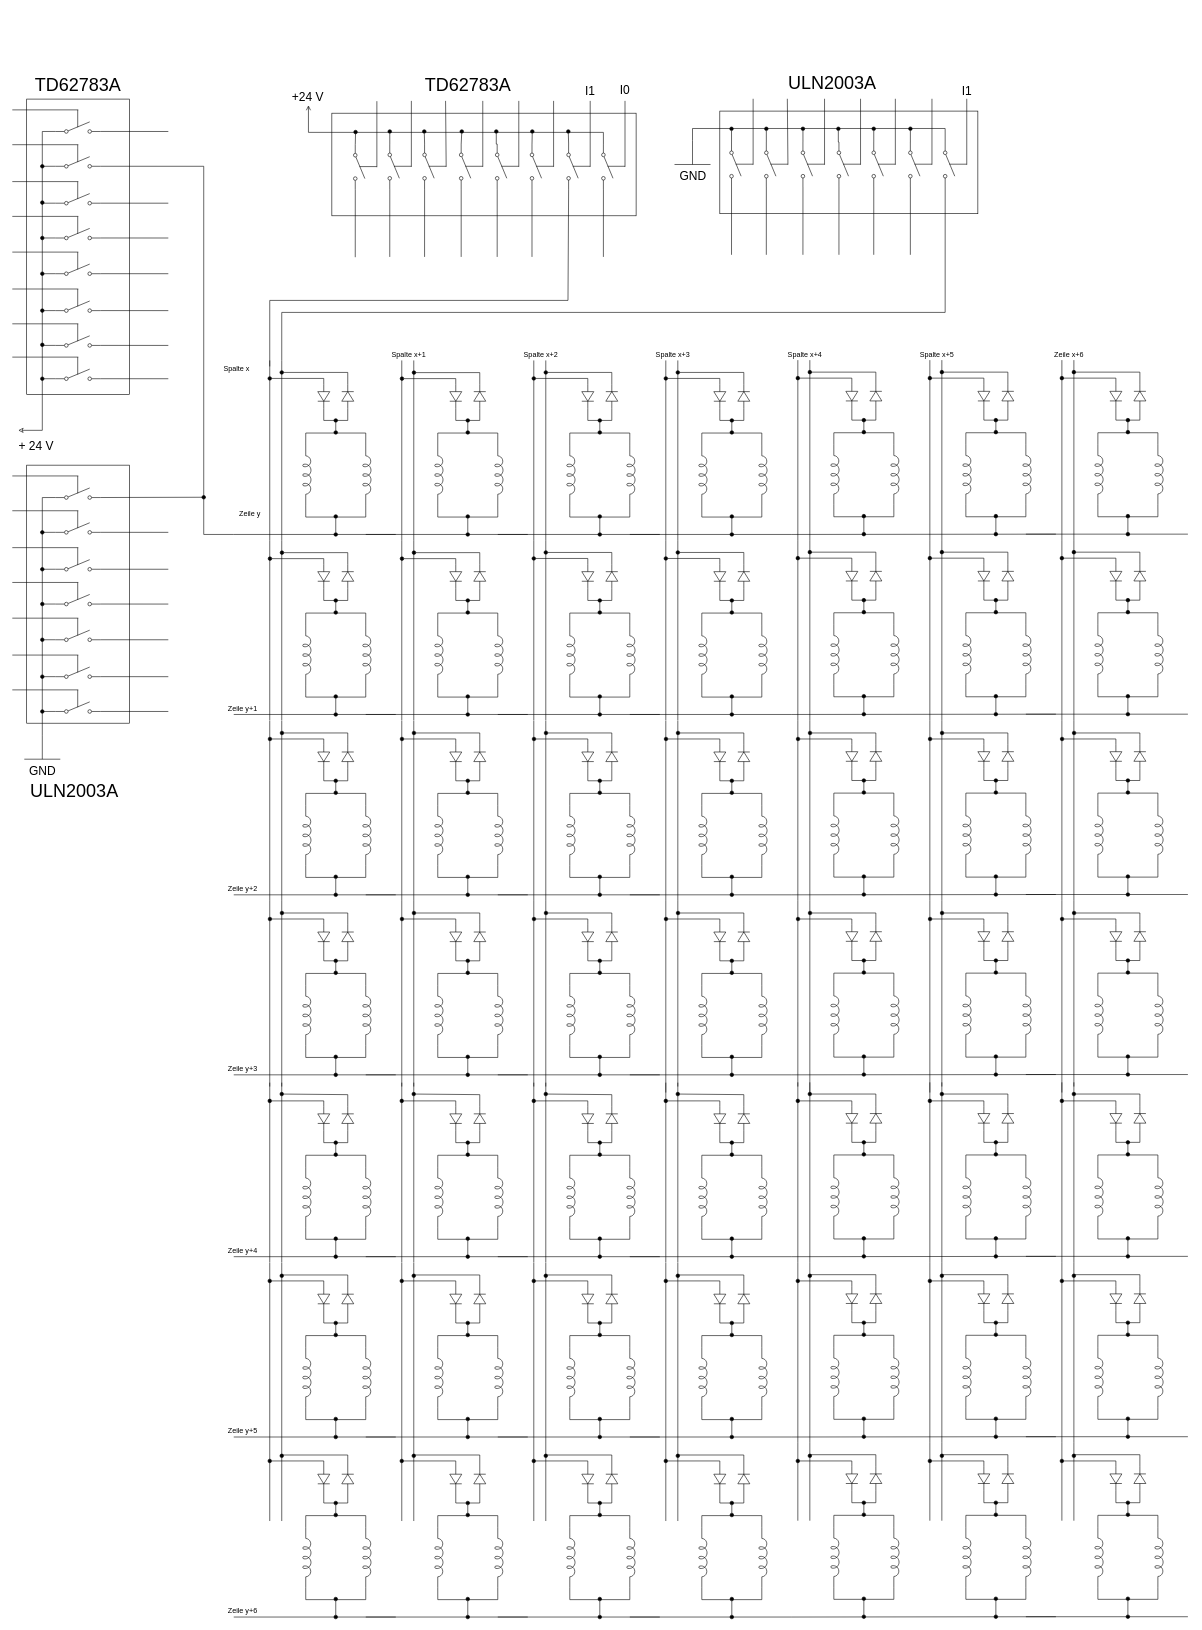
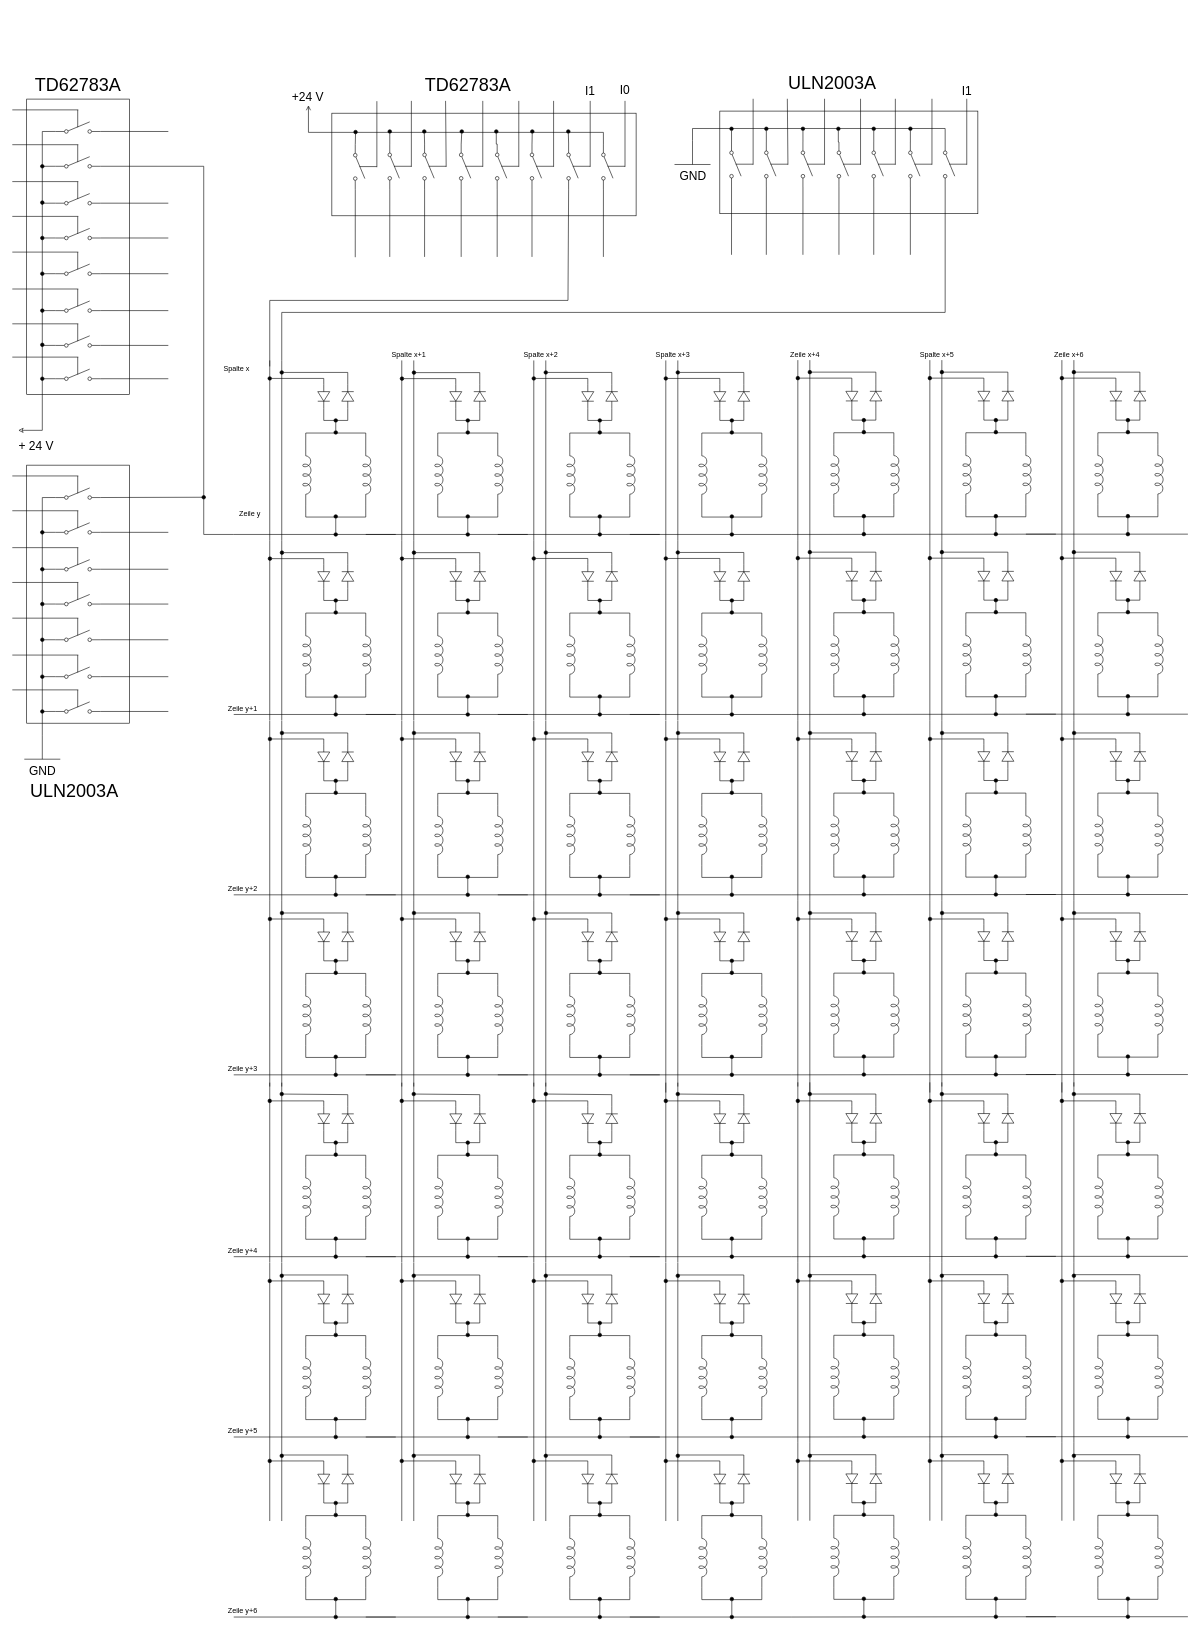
node "Spalte x+4": label "Spalte x+4" -> "Zeile x+4"
